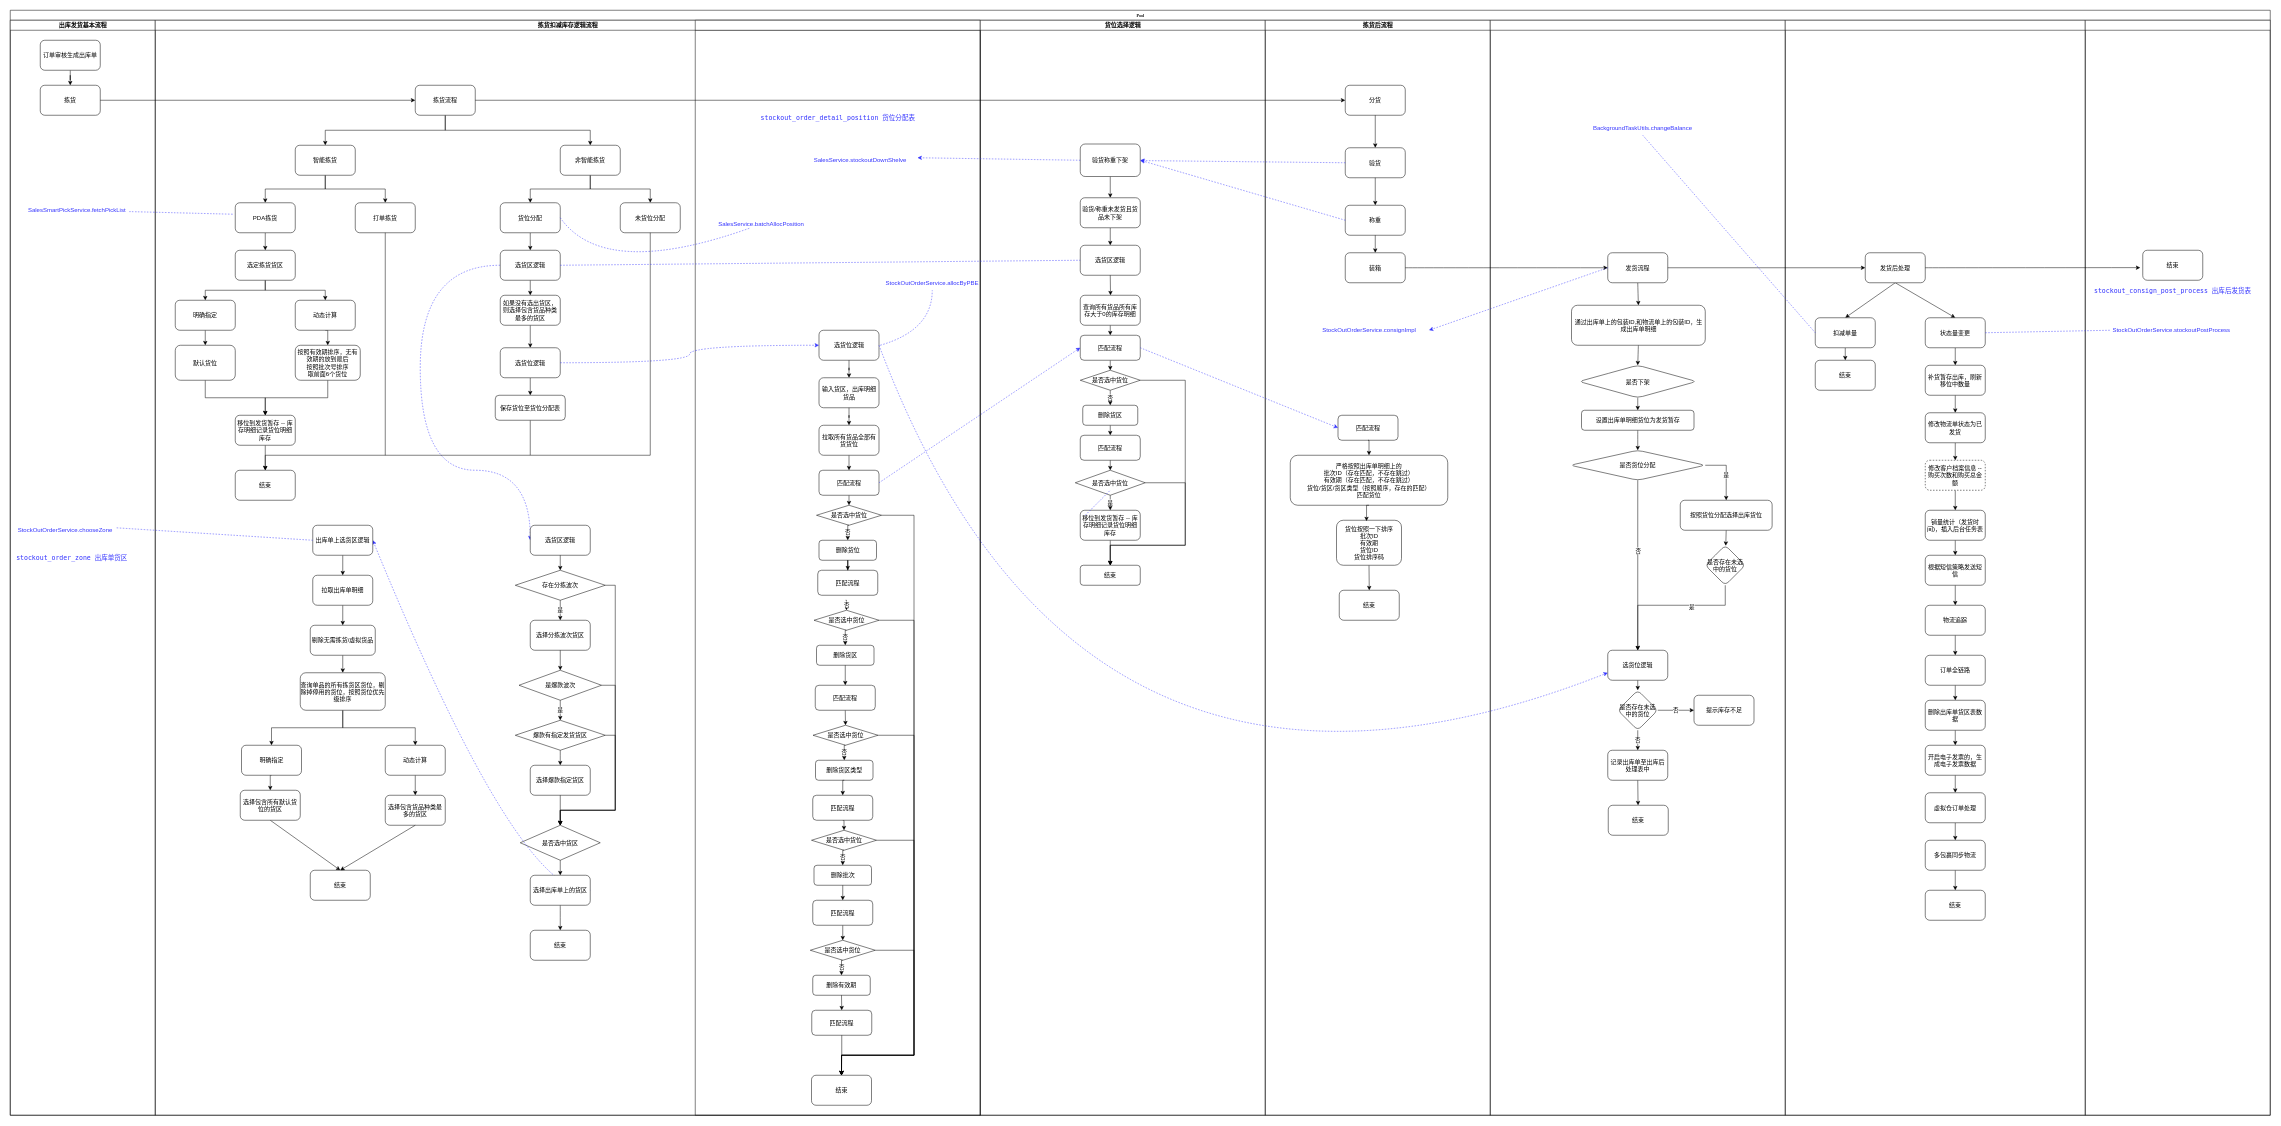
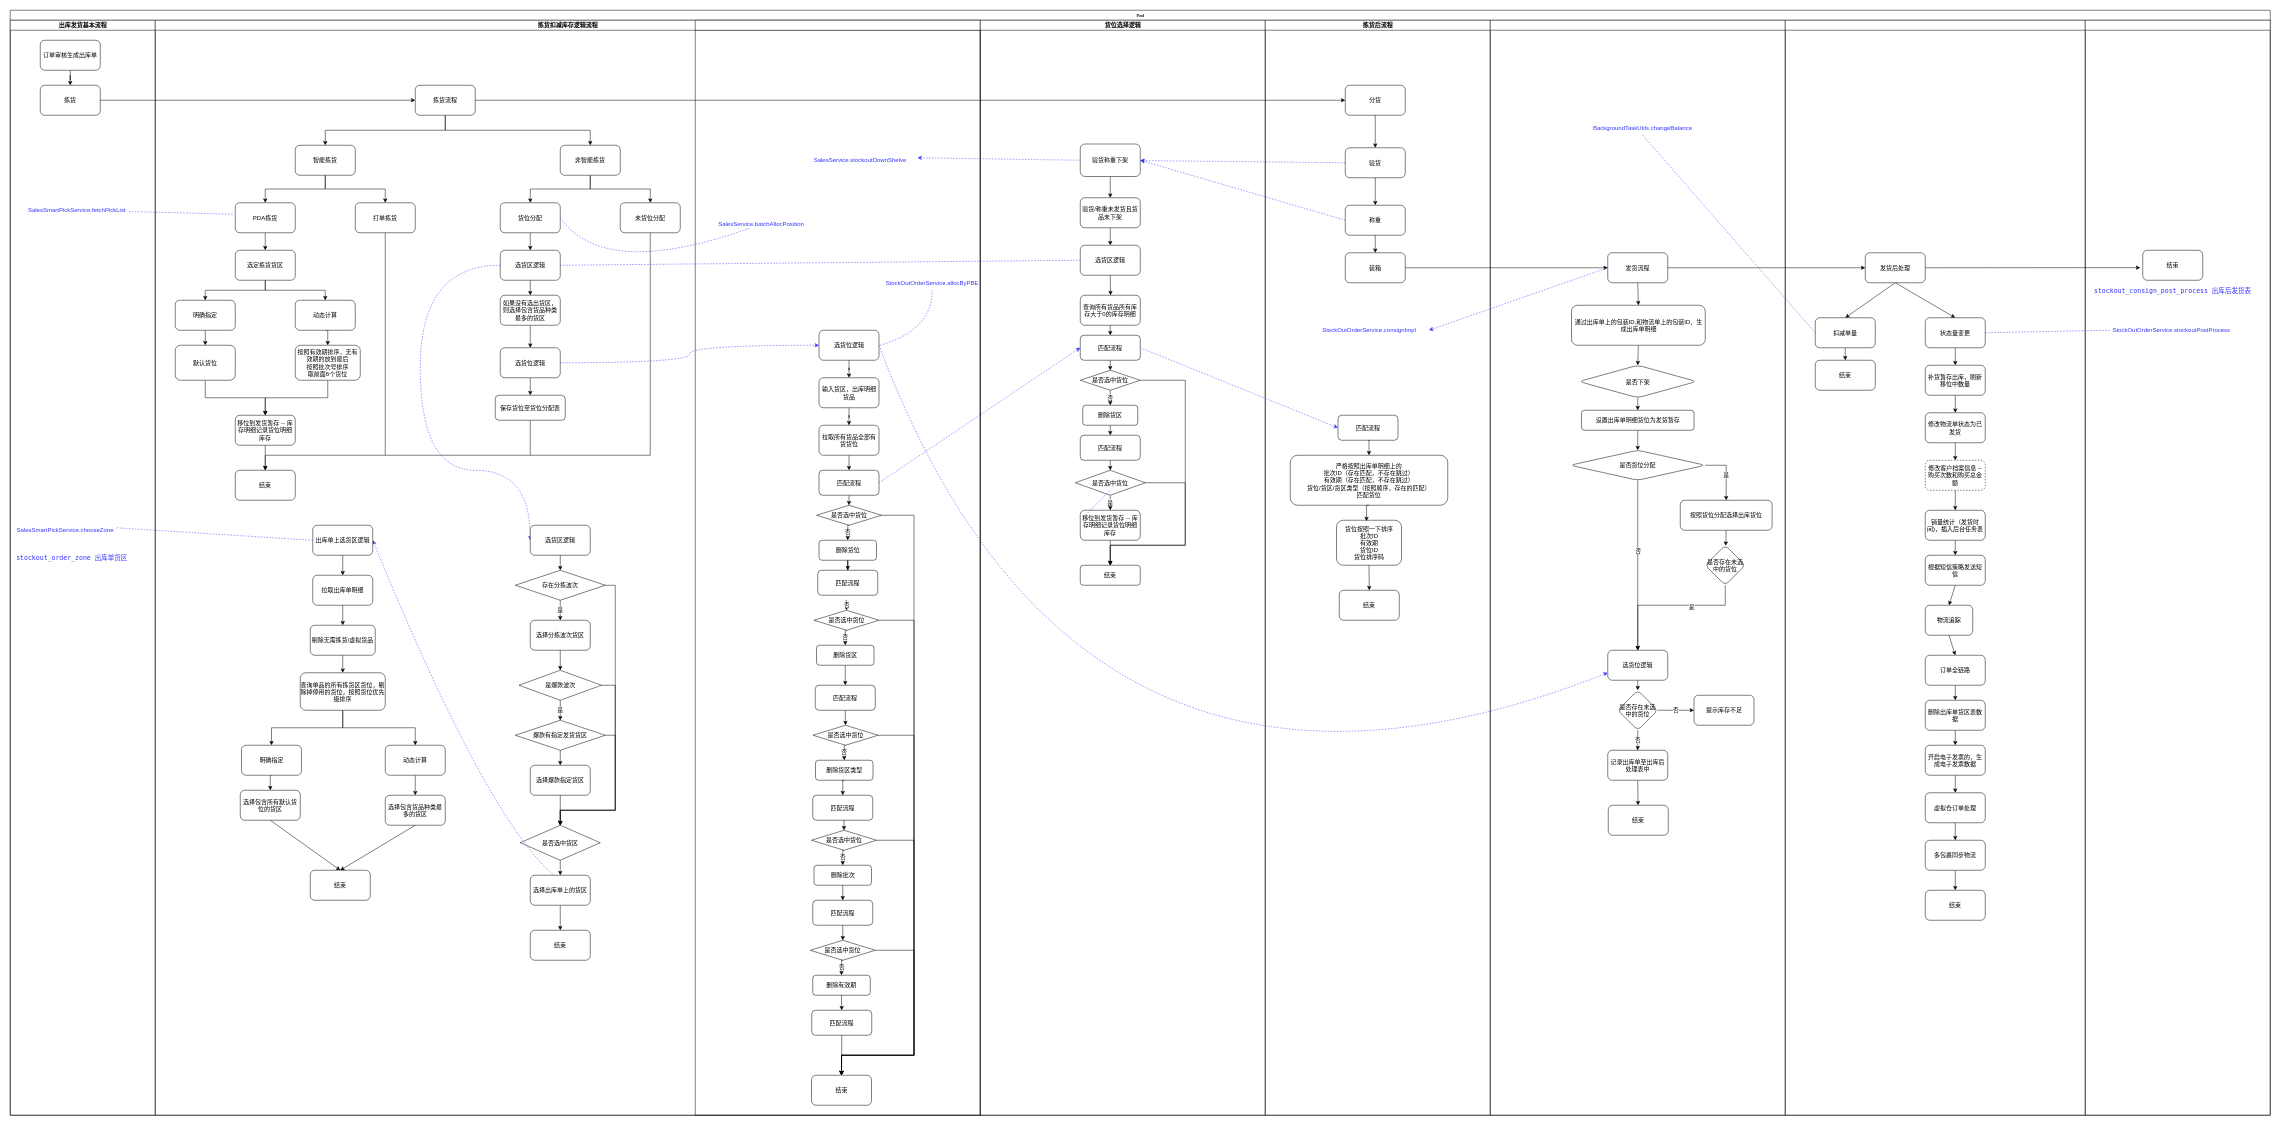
node "stockout_order_detail_position 货位分配表": removed
node "StockOutOrderService.chooseZone": label "StockOutOrderService.chooseZone" -> "SalesSmartPickService.chooseZone"
node "物流追踪": size 60x30 -> 48x30
